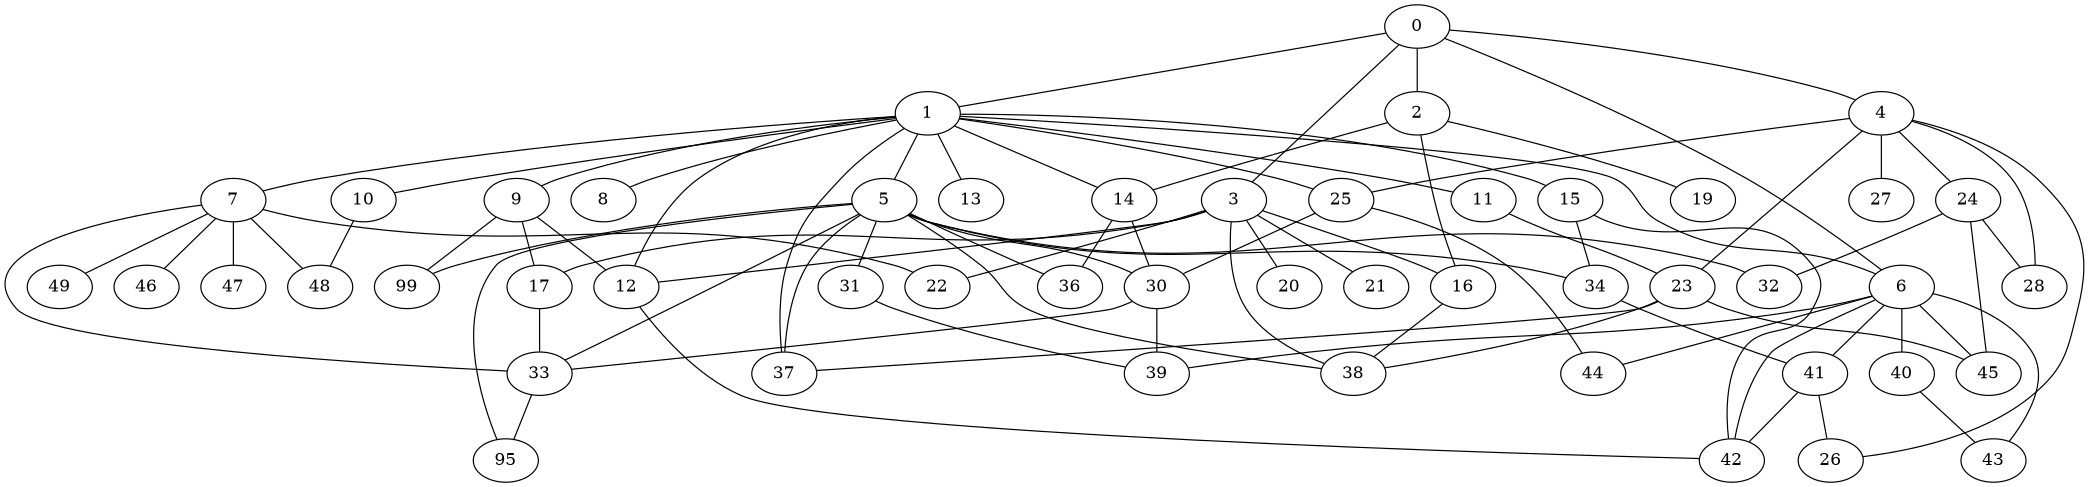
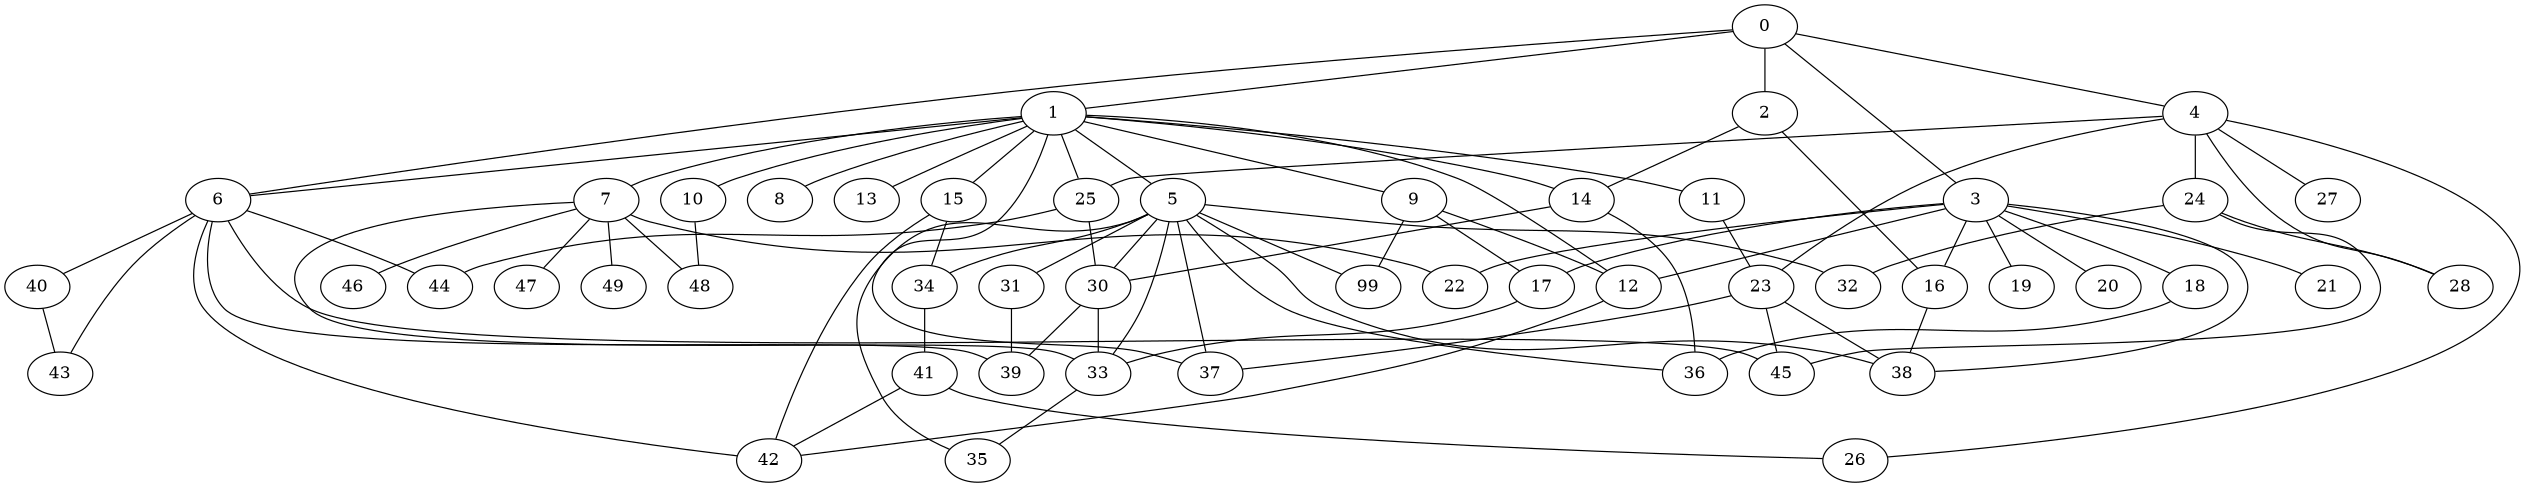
edge "2" -- "19": now "3" -- "19"
node "18": added
edge "6" -- "41": removed
node "95": label "95" -> "35"
